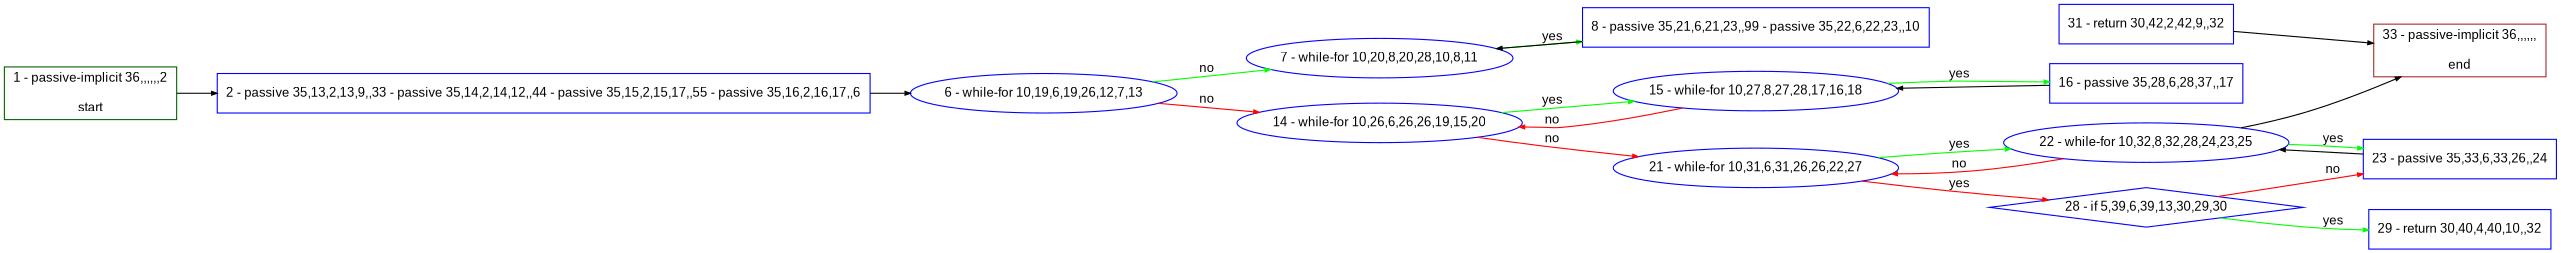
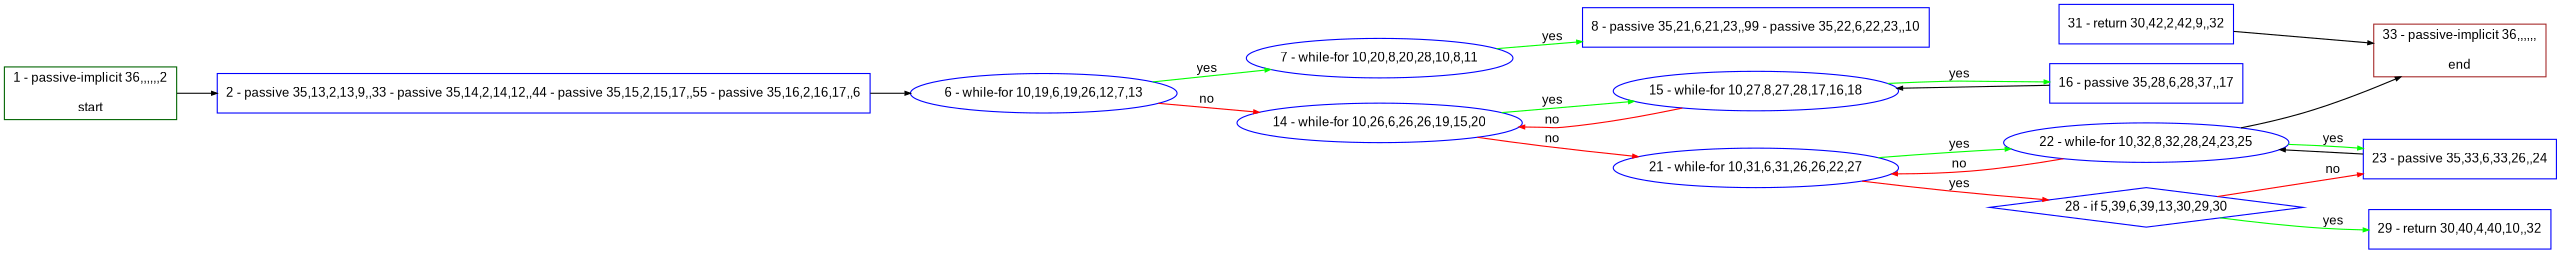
edge "8 - passive 35,21,6,21,23,,99 - passive 35,22,6,22,23,,10" -> "7 - while-for 10,20,8,20,28,10,8,11": removed
edge "6 - while-for 10,19,6,19,26,12,7,13" -> "7 - while-for 10,20,8,20,28,10,8,11": label "no" -> "yes"
